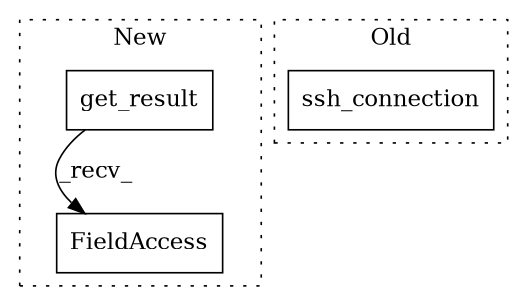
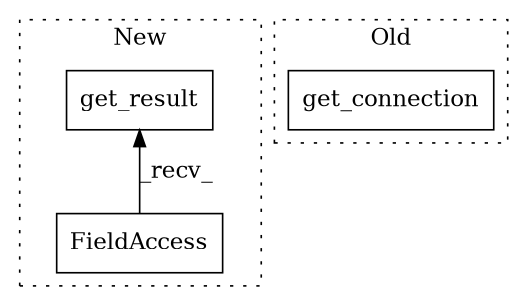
node "ssh_connection": label "ssh_connection" -> "get_connection"
edge "get_result" -> "FieldAccess": reversed
